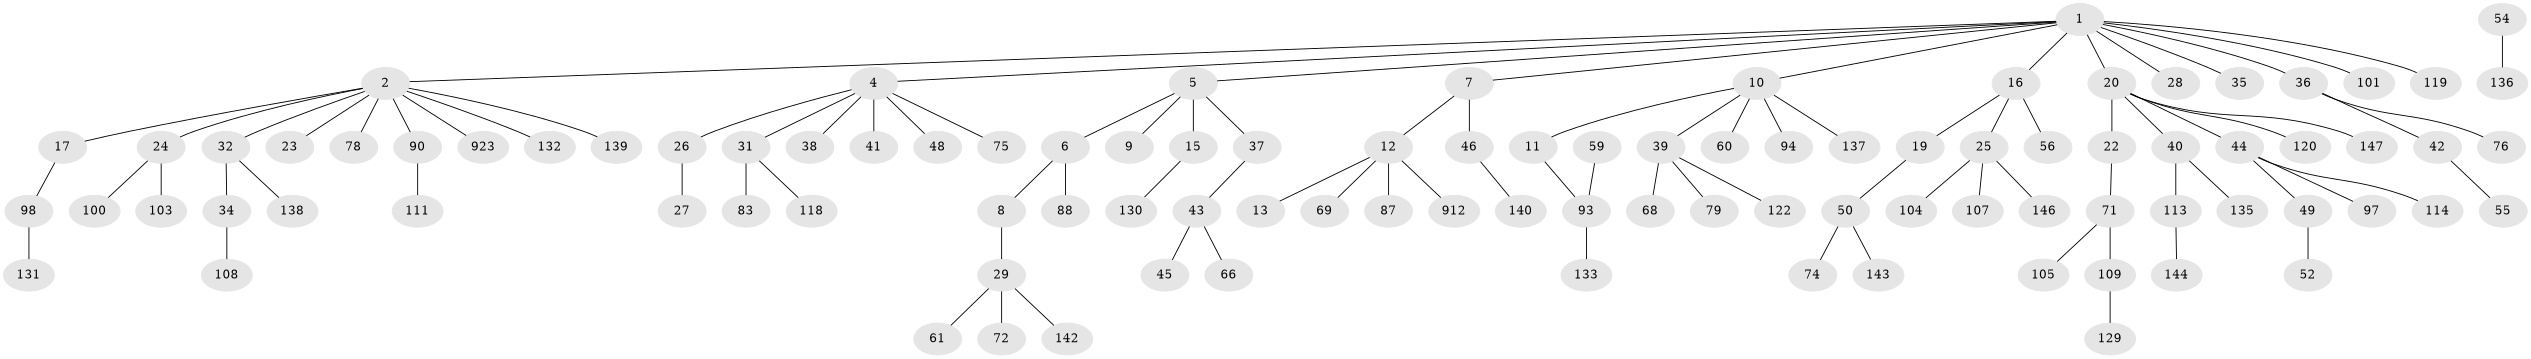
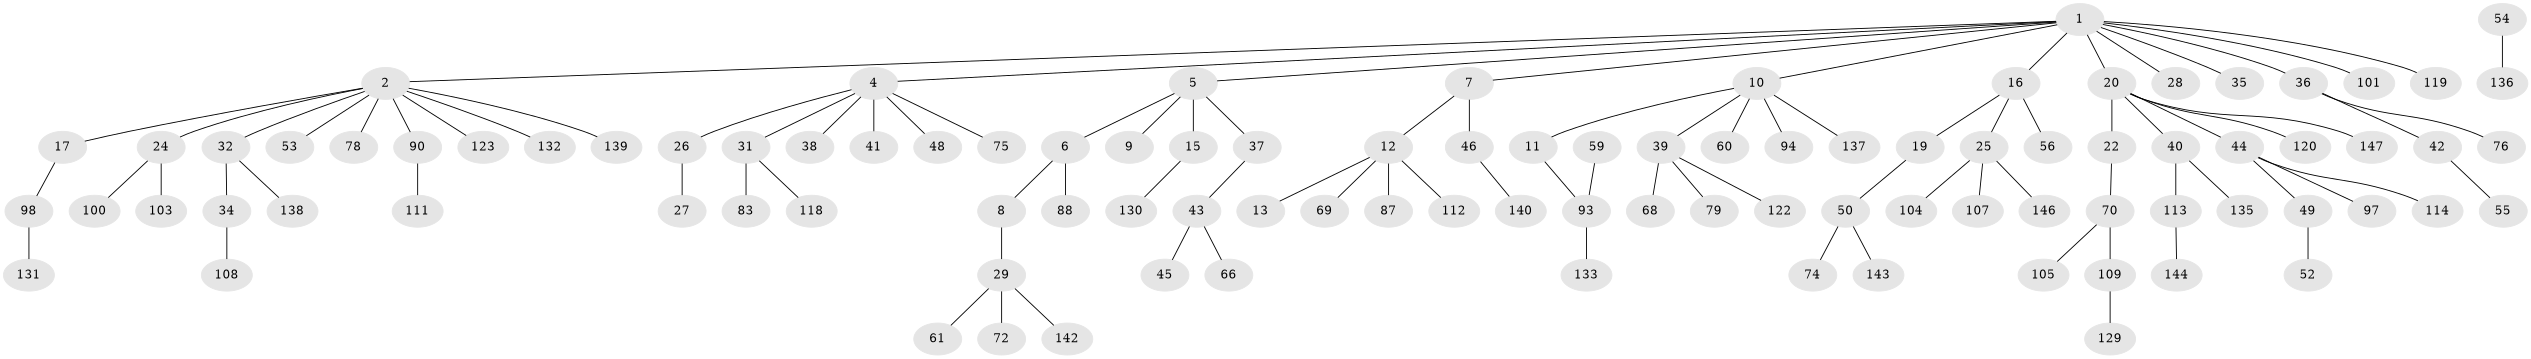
node "23": label "23" -> "53"
node "923": label "923" -> "123"
node "912": label "912" -> "112"
node "71": label "71" -> "70"
